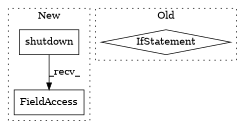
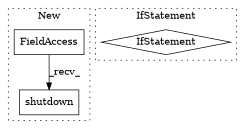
cluster "Old": label "Old" -> "IfStatement"
edge "shutdown" -> "FieldAccess": reversed
